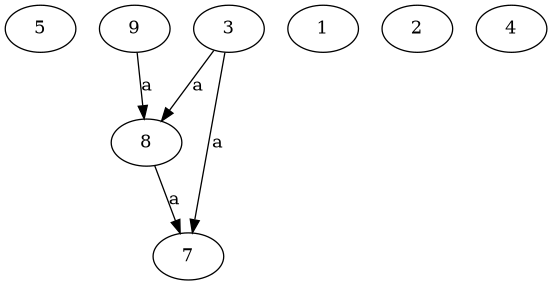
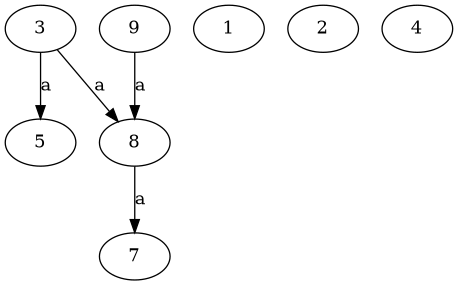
edge "3" -> "7": now "3" -> "5"
